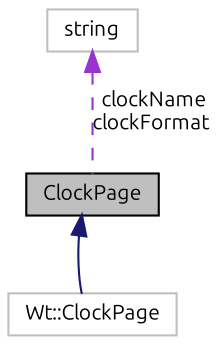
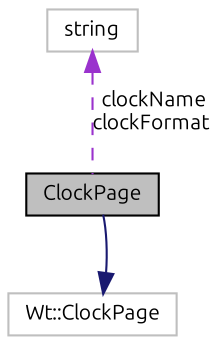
edge "Wt::ClockPage" -> "ClockPage": reversed
